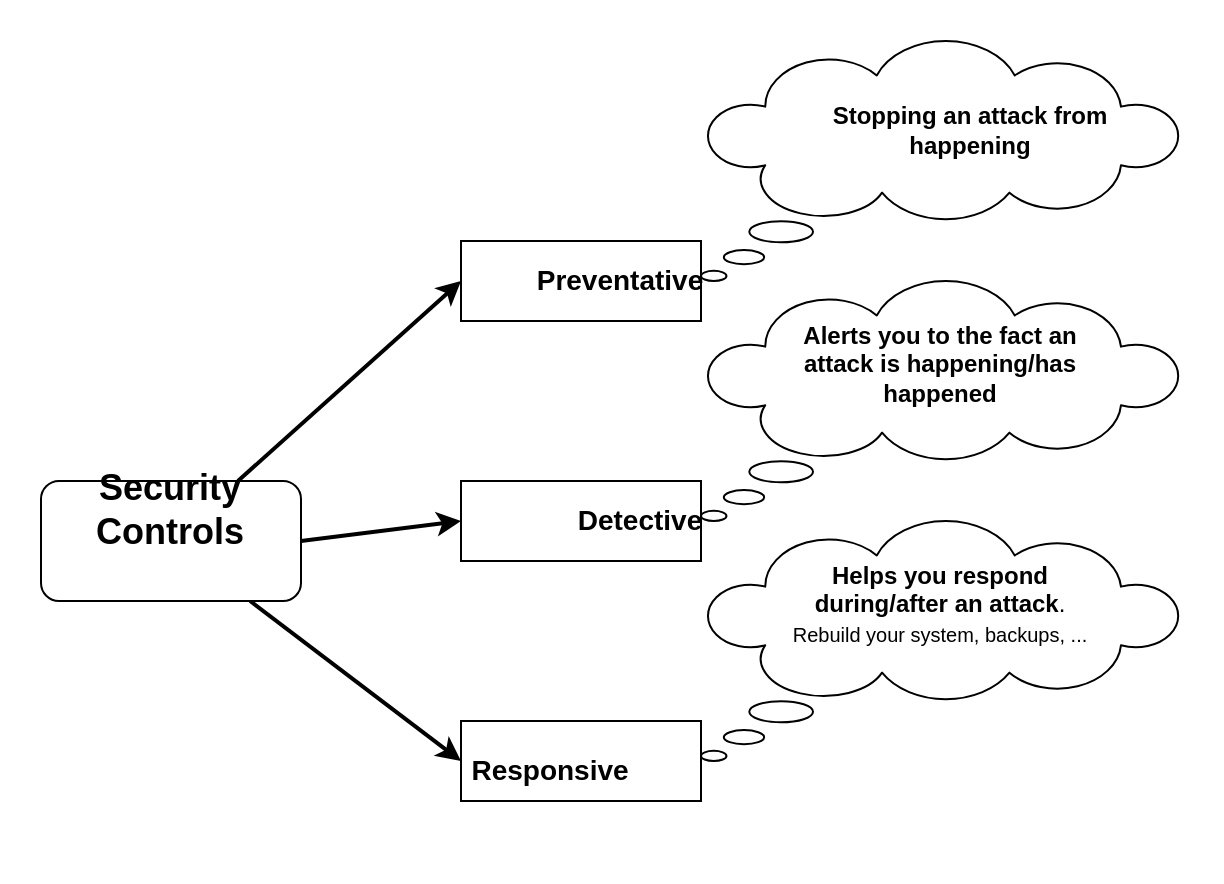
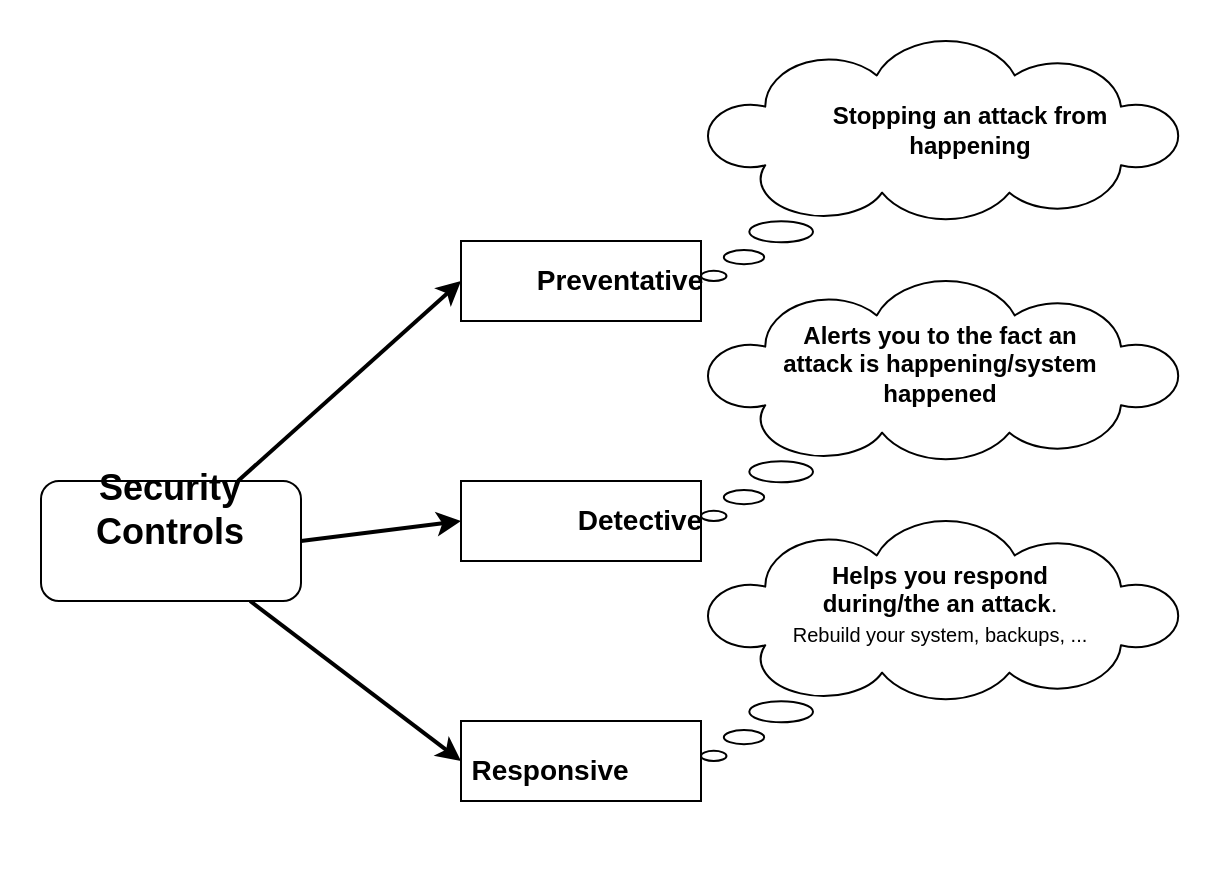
node "Alerts you to the fact an attack is happening/has happened": label "Alerts you to the fact an attack is happening/has happened" -> "Alerts you to the fact an attack is happening/system happened"
node "Helps you respond during/after an attack. Rebuild your system, backups, ...": label "Helps you respond during/after an attack. Rebuild your system, backups, ..." -> "Helps you respond during/the an attack. Rebuild your system, backups, ..."
